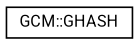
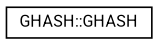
node "GCM::GHASH": label "GCM::GHASH" -> "GHASH::GHASH"
